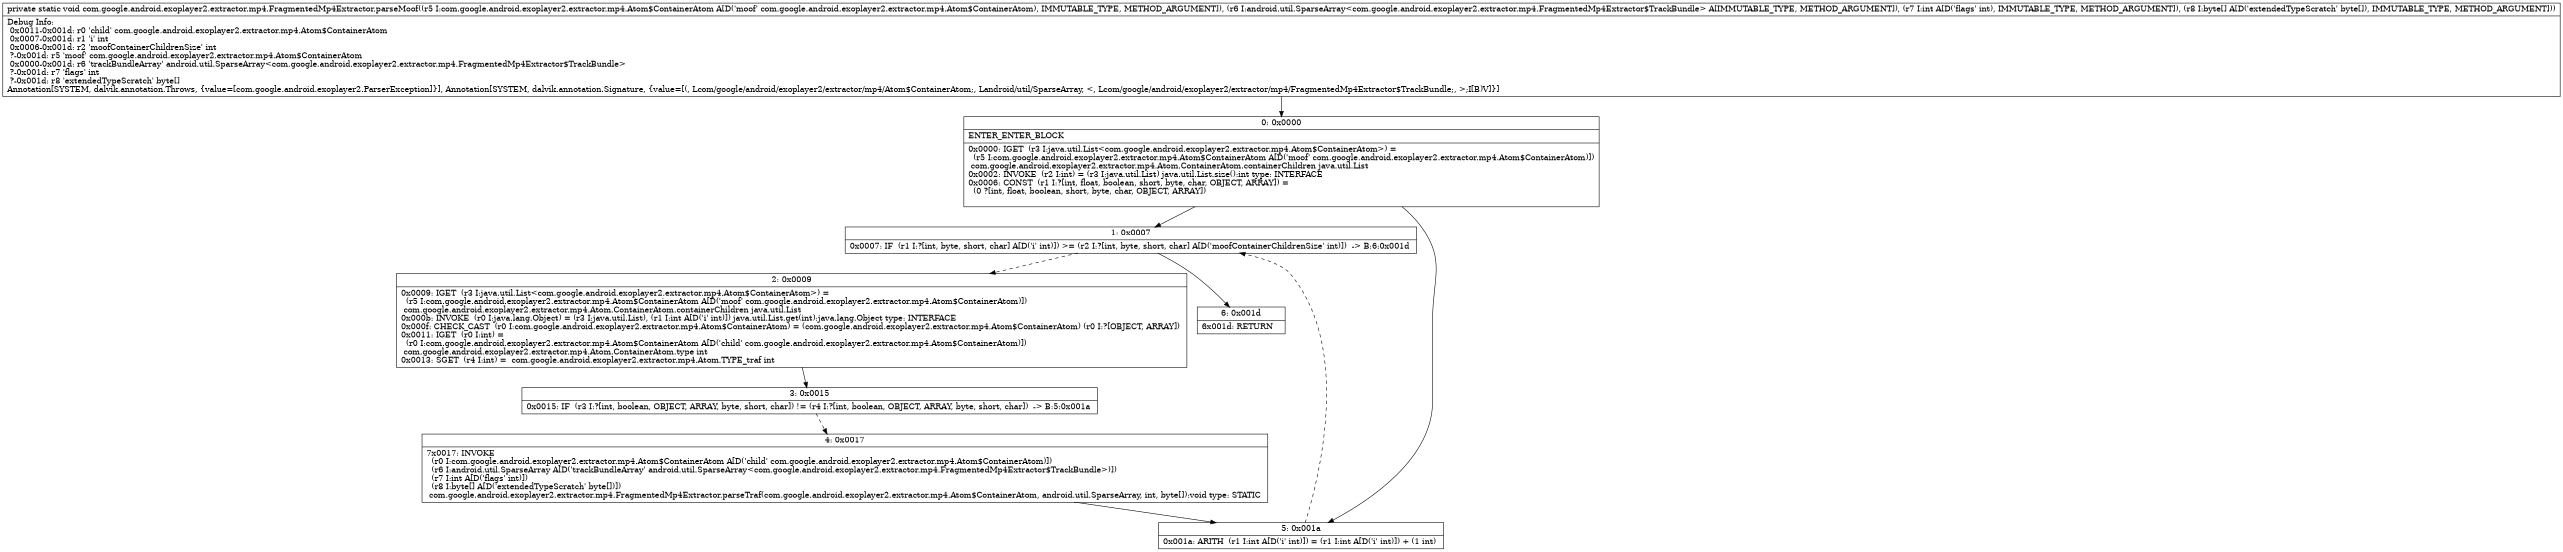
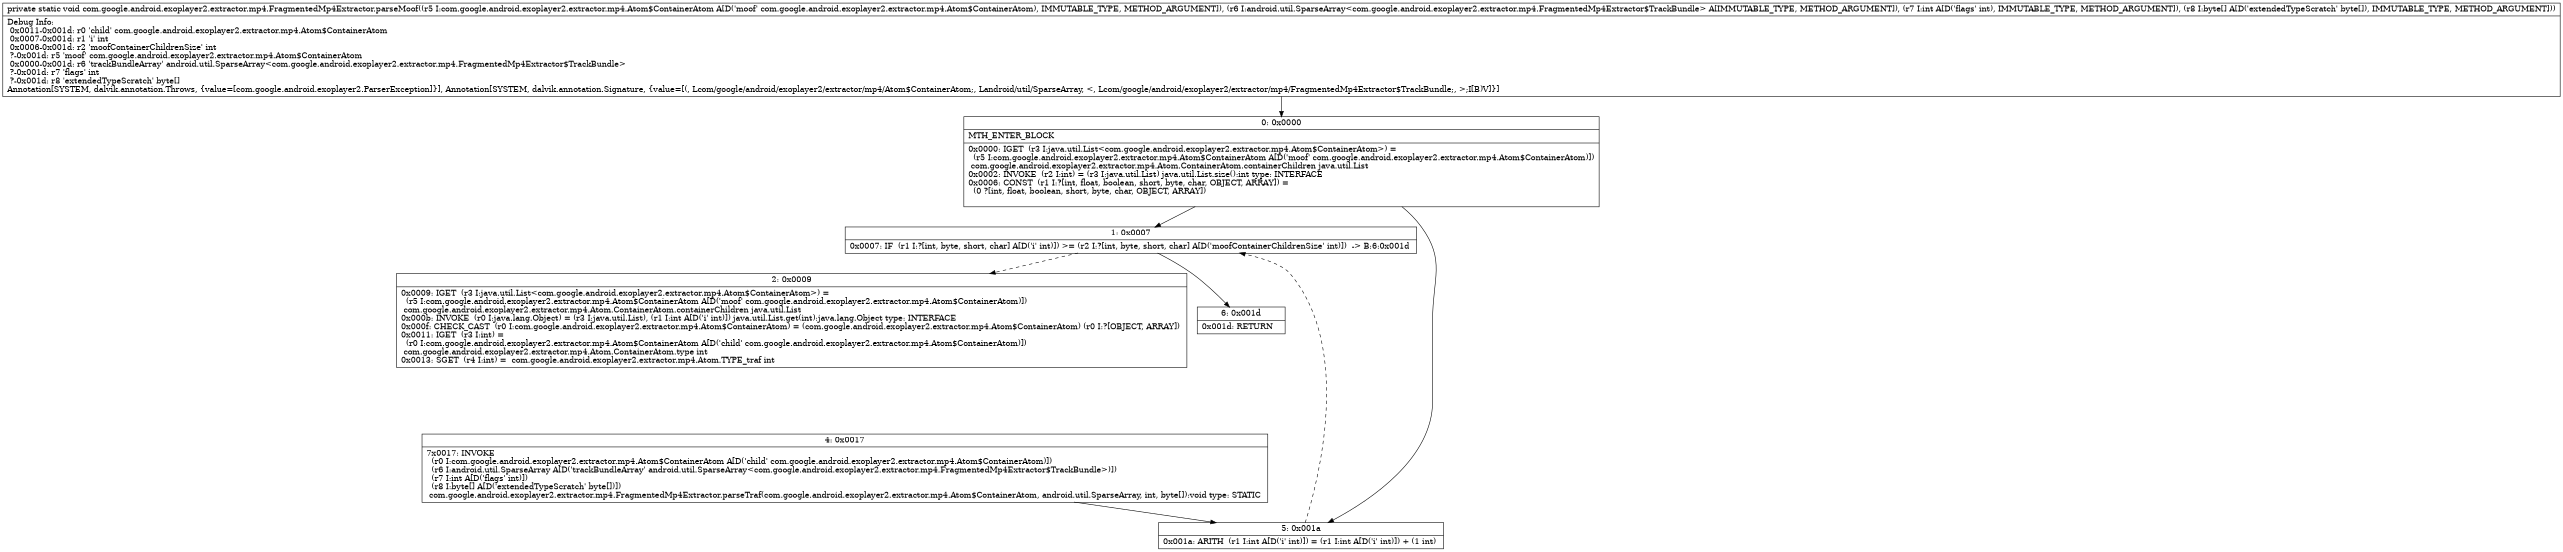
node "0: 0x0000": text "ENTER_ENTER_BLOCK" -> "MTH_ENTER_BLOCK"
node "6: 0x001d": text "6x001d: RETURN" -> "0x001d: RETURN"
node "2: 0x0009": text "0x0011: IGET  (r0 I:int) =" -> "0x0011: IGET  (r3 I:int) ="
node "3: 0x0015": removed
